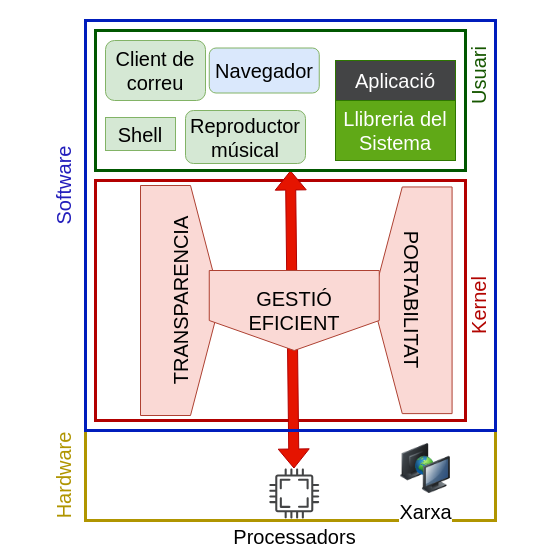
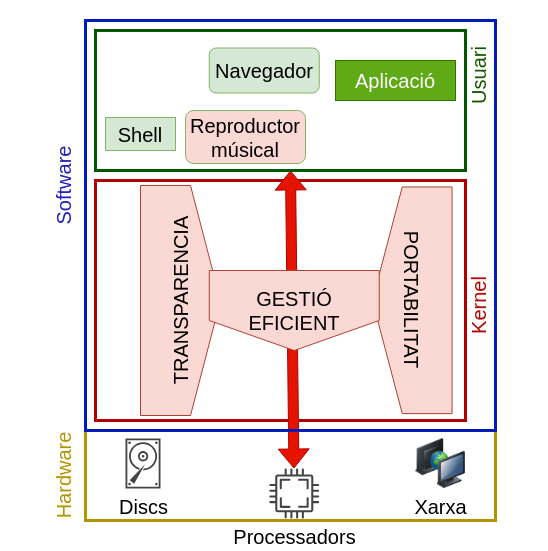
node "Client de correu": removed
node "Navegador": fillcolor #dae8fc -> #d5e8d4
node "Aplicació": fillcolor #434445 -> #60a917
node "Llibreria del Sistema": removed
node "Reproductor músical": fillcolor #d5e8d4 -> #fad9d5
node "Discs": added
node "Xarxa": moved (426, 469) -> (441, 464)
